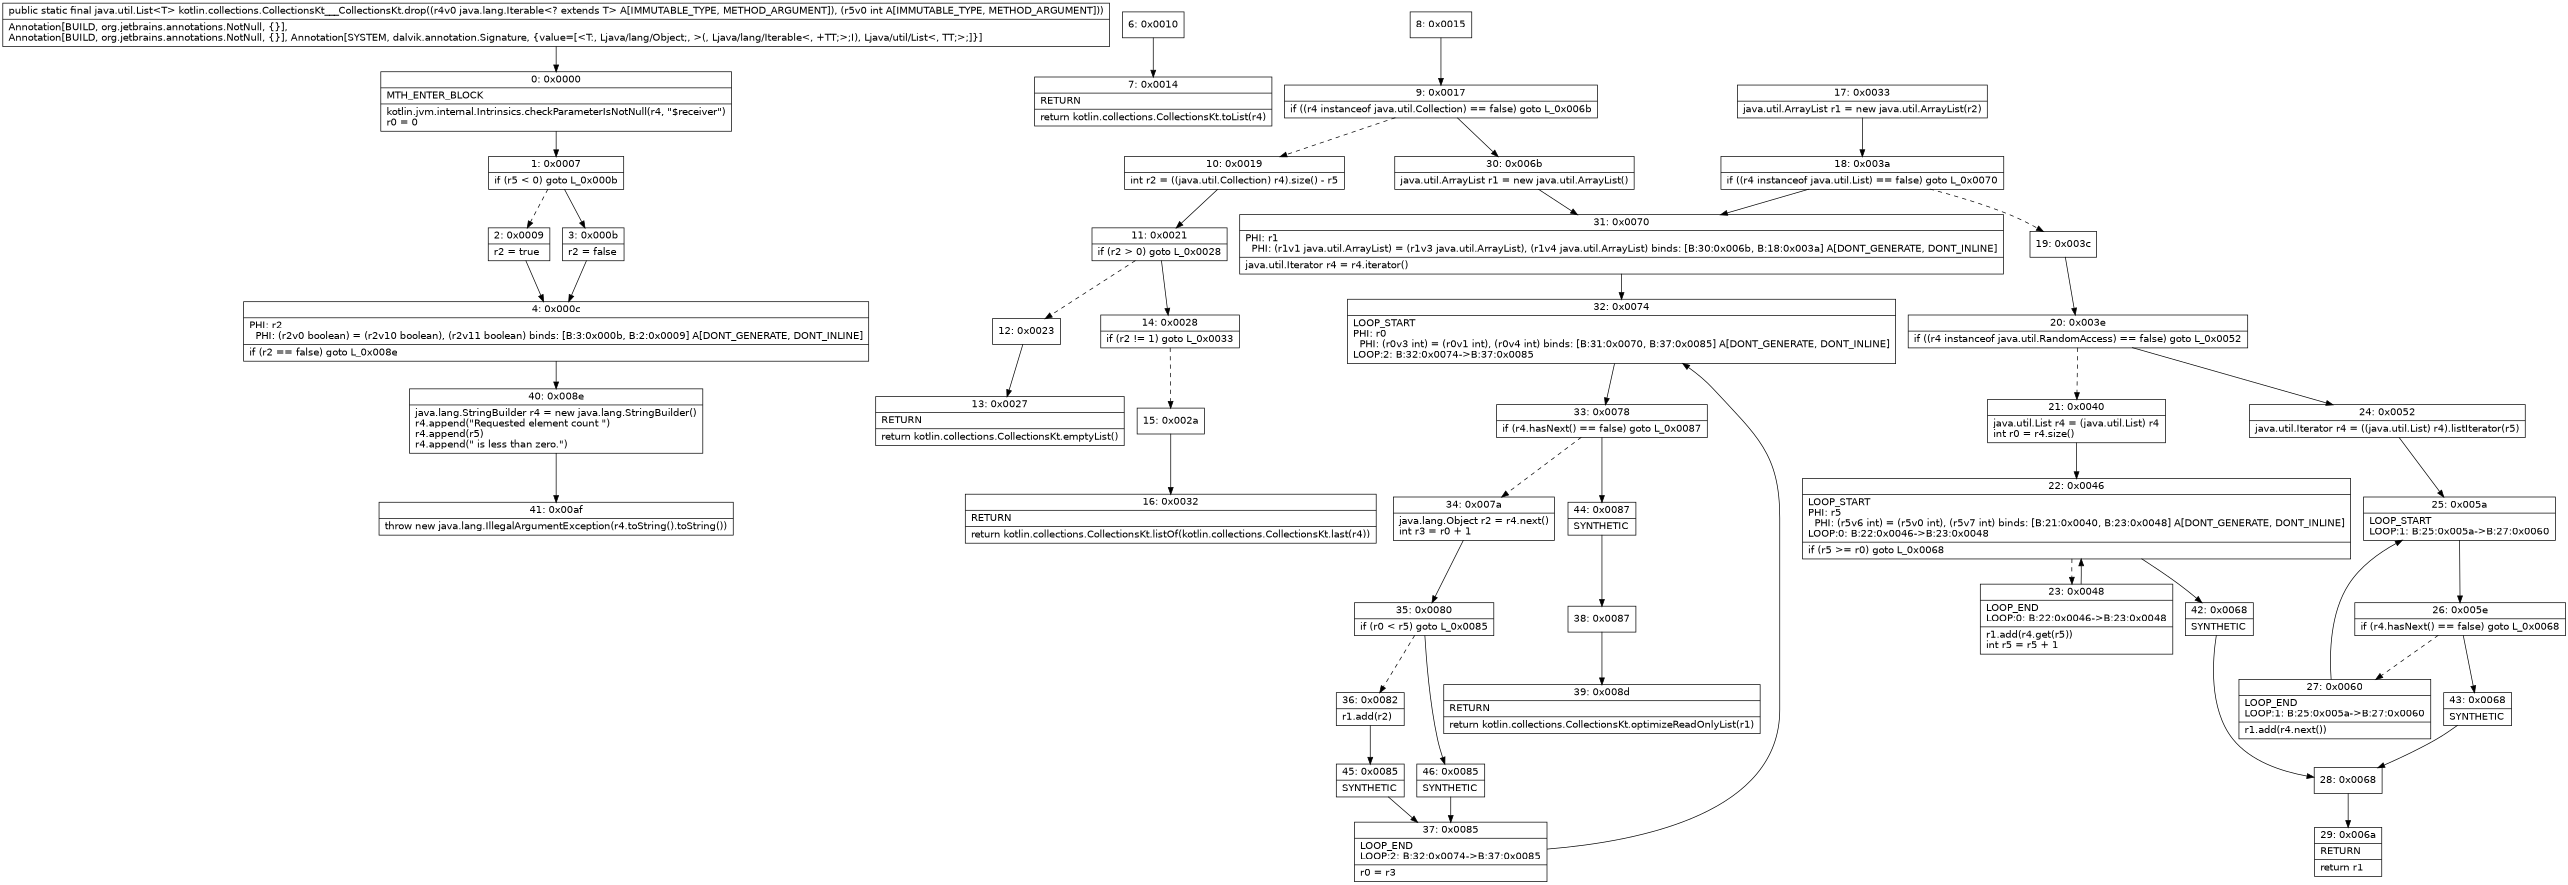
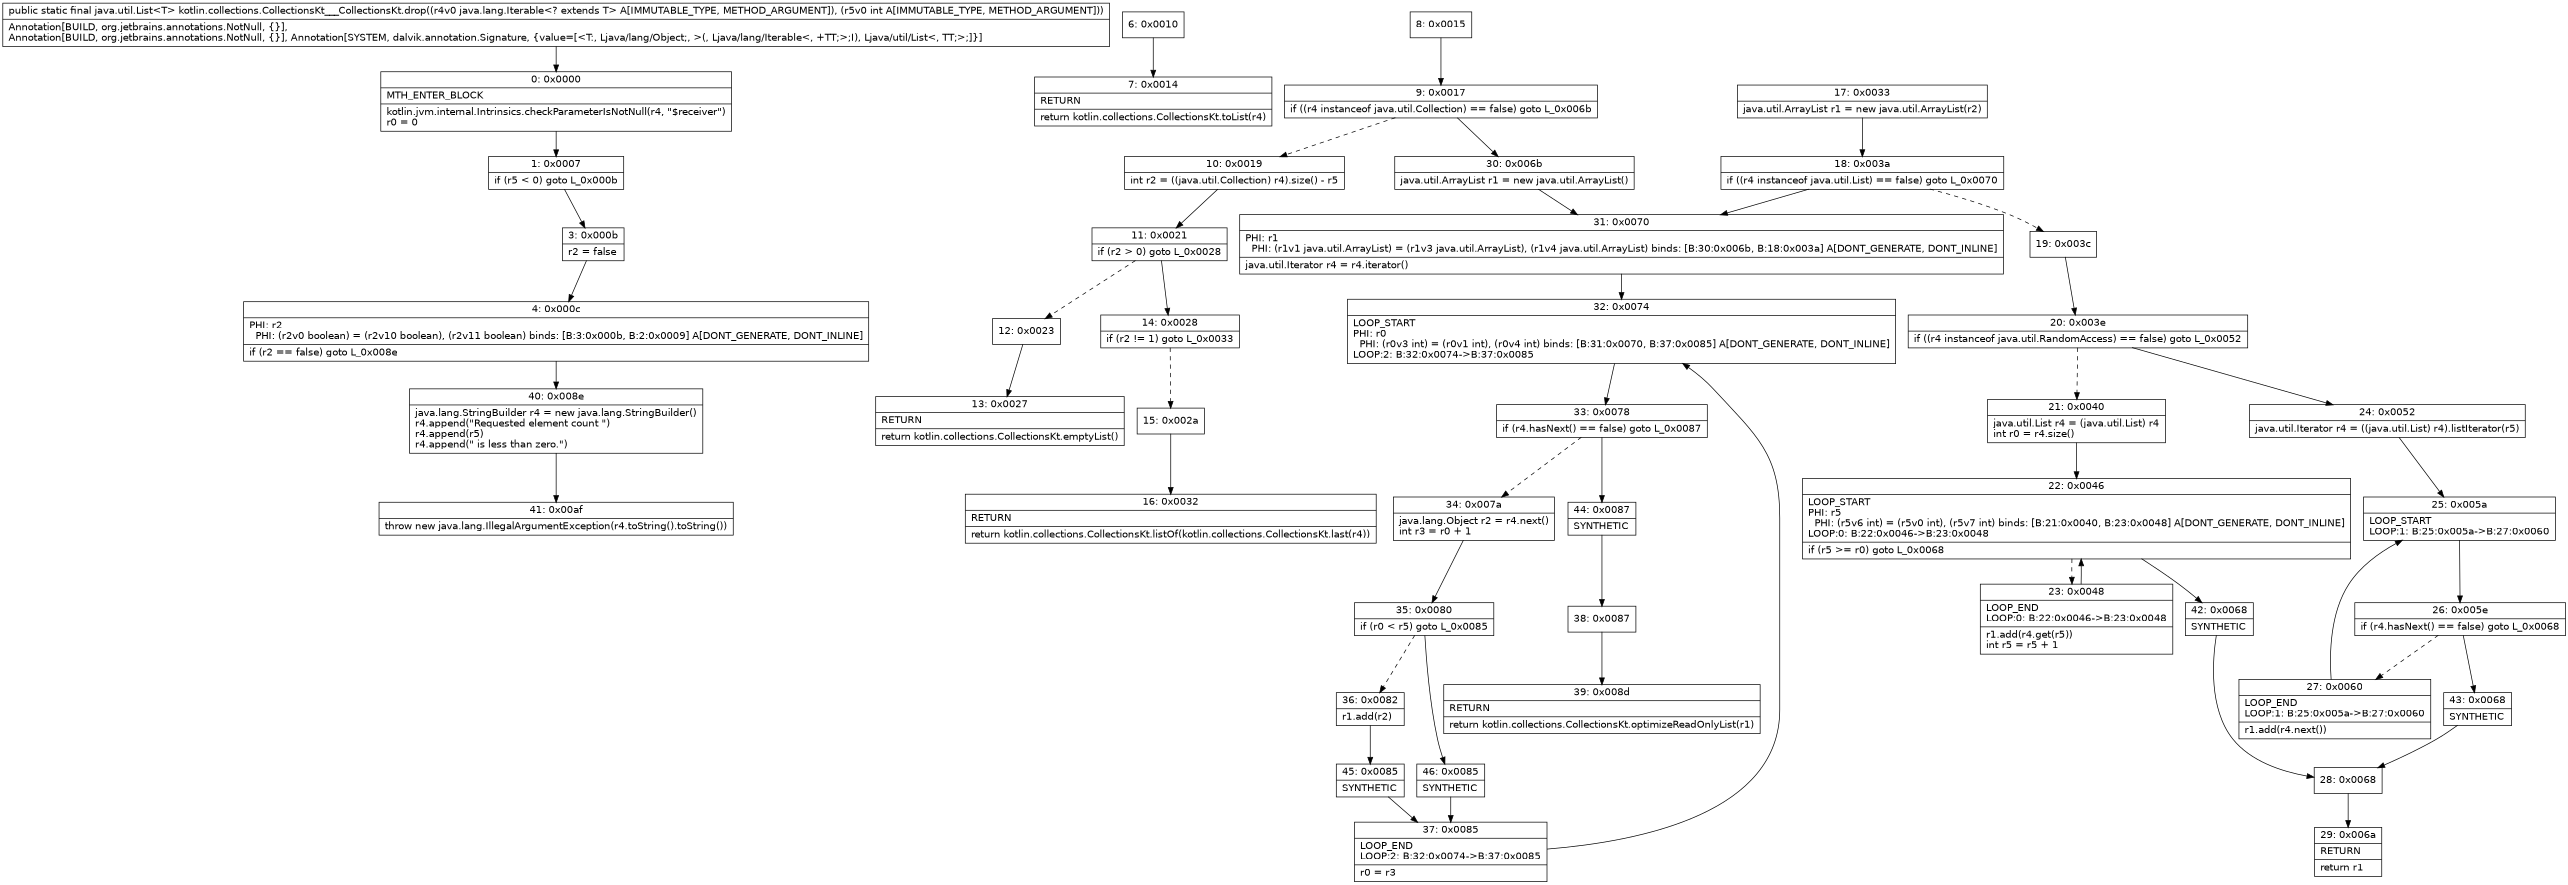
node "2: 0x0009": removed
